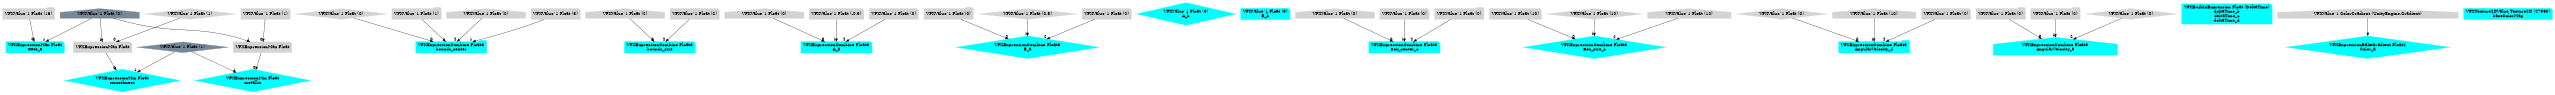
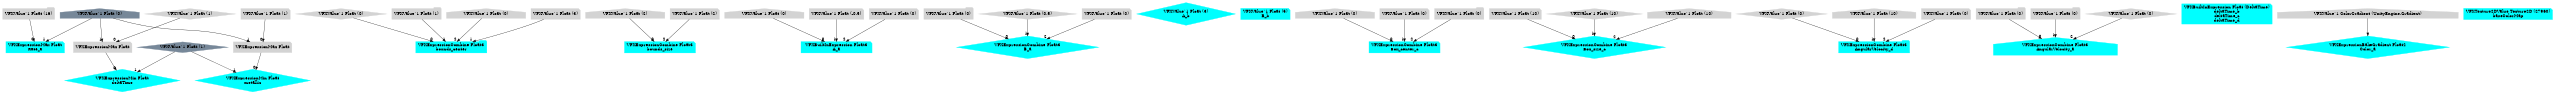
node "VFXExpressionCombine Float3 A_a": label "VFXExpressionCombine Float3 A_a" -> "VFXBuiltInExpression Float3 A_a"
node "VFXExpressionMin Float smoothness": label "VFXExpressionMin Float smoothness" -> "VFXExpressionMin Float deltaTime"
